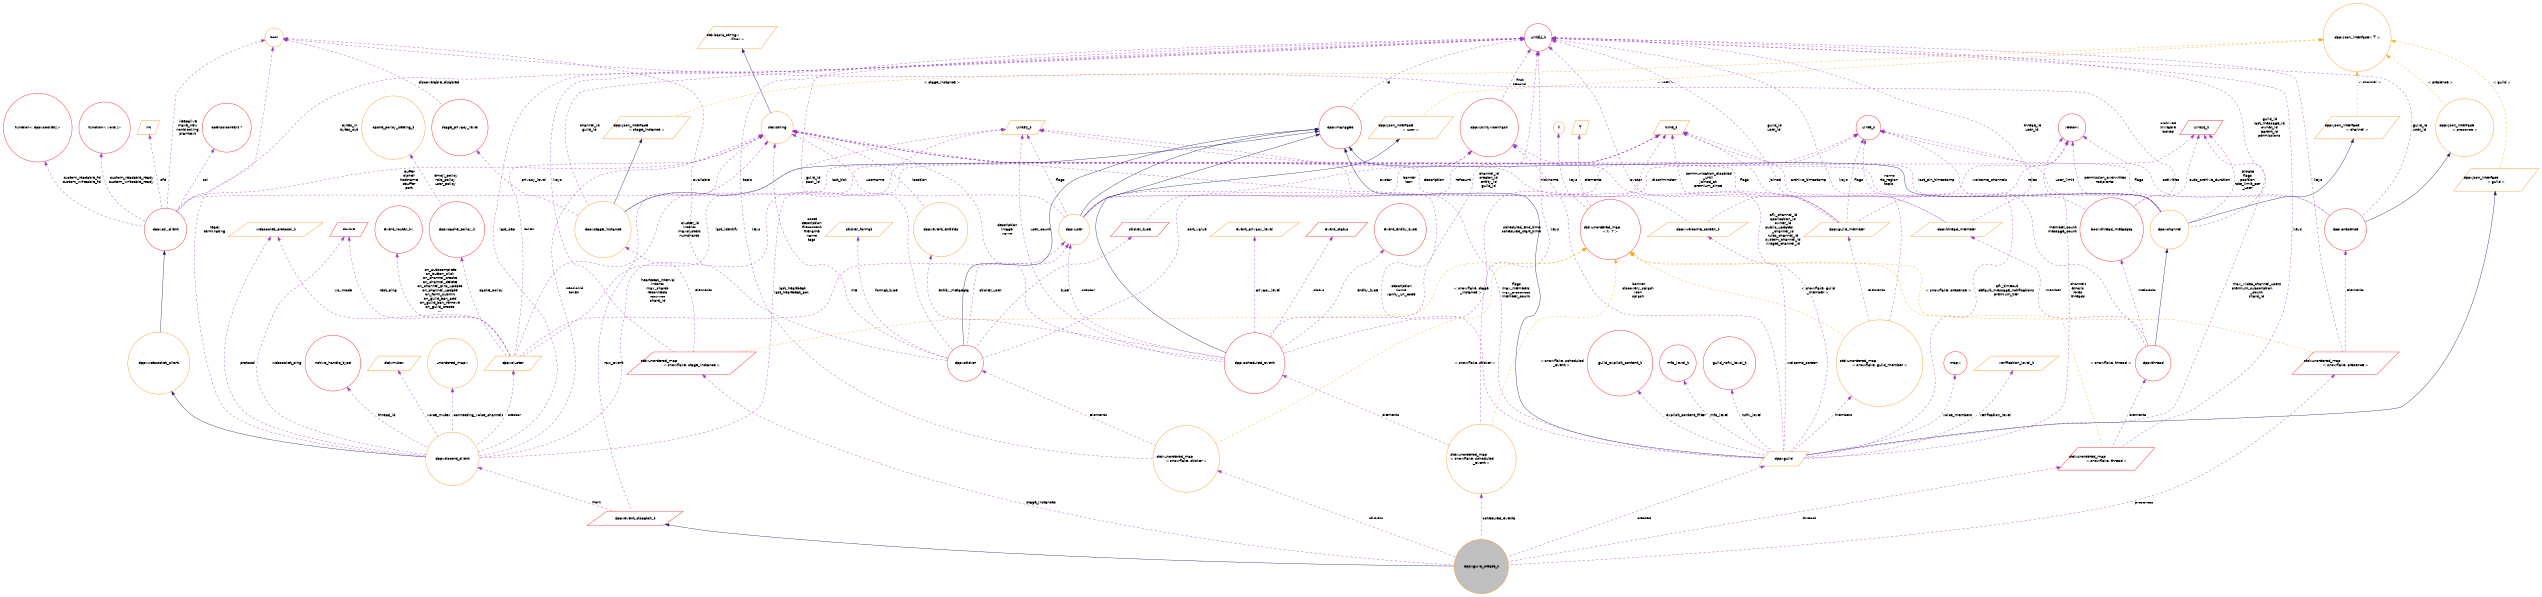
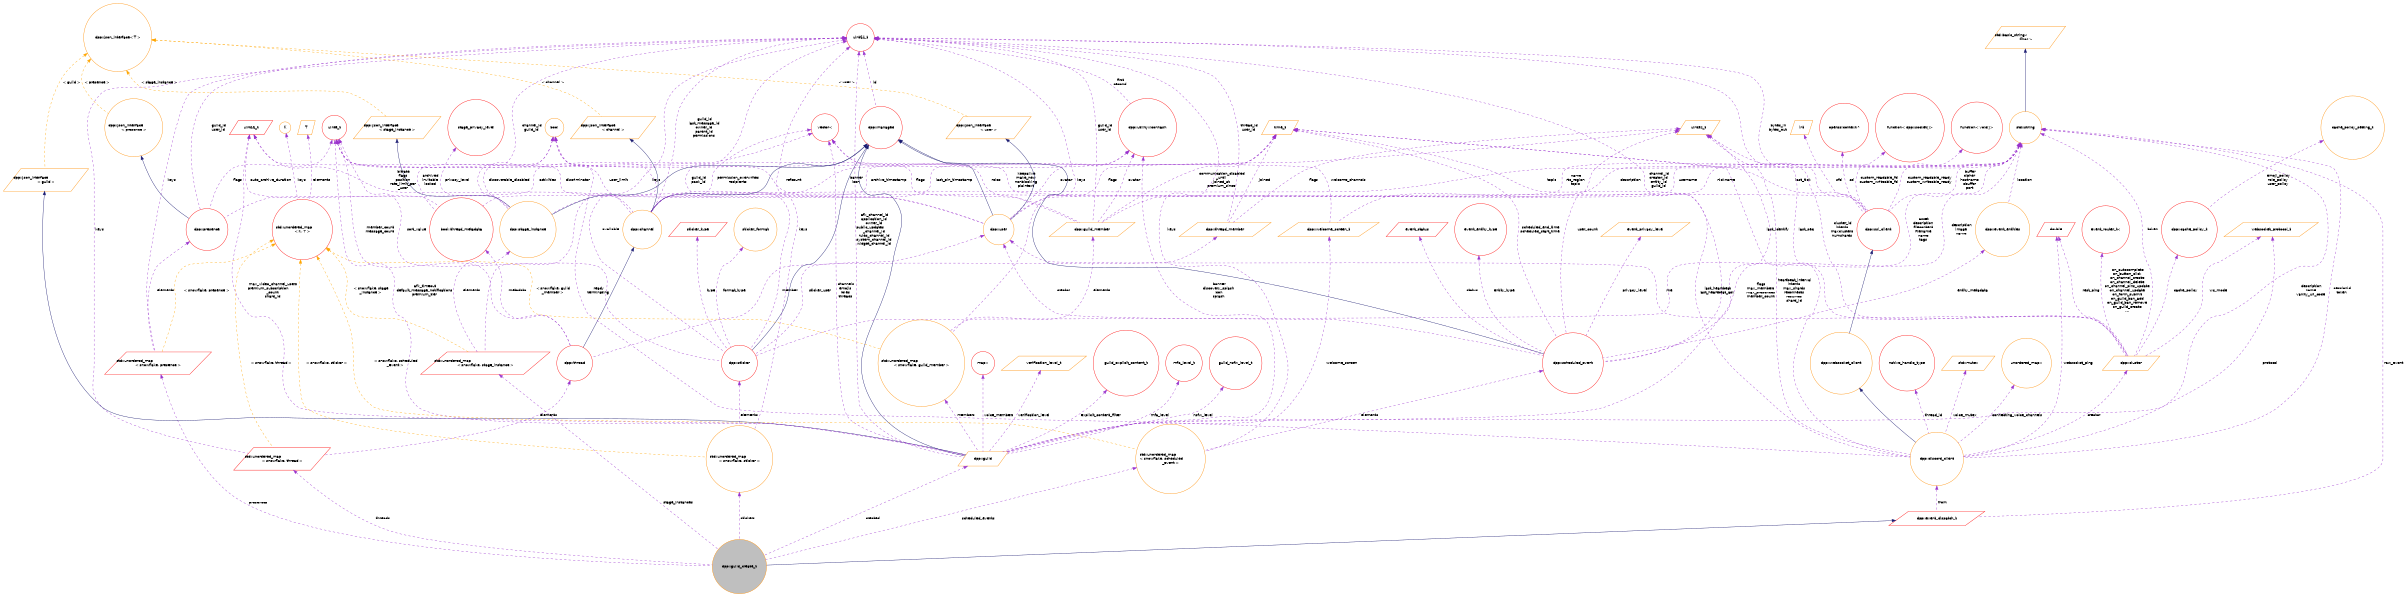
edge "stage_privacy_level" -> "bool": now "dpp::stage_instance" -> "bool"
edge "sticker_type" -> "dpp::utility::iconhash": now "dpp::channel" -> "dpp::utility::iconhash"
node "sticker_format": shape parallelogram -> circle
